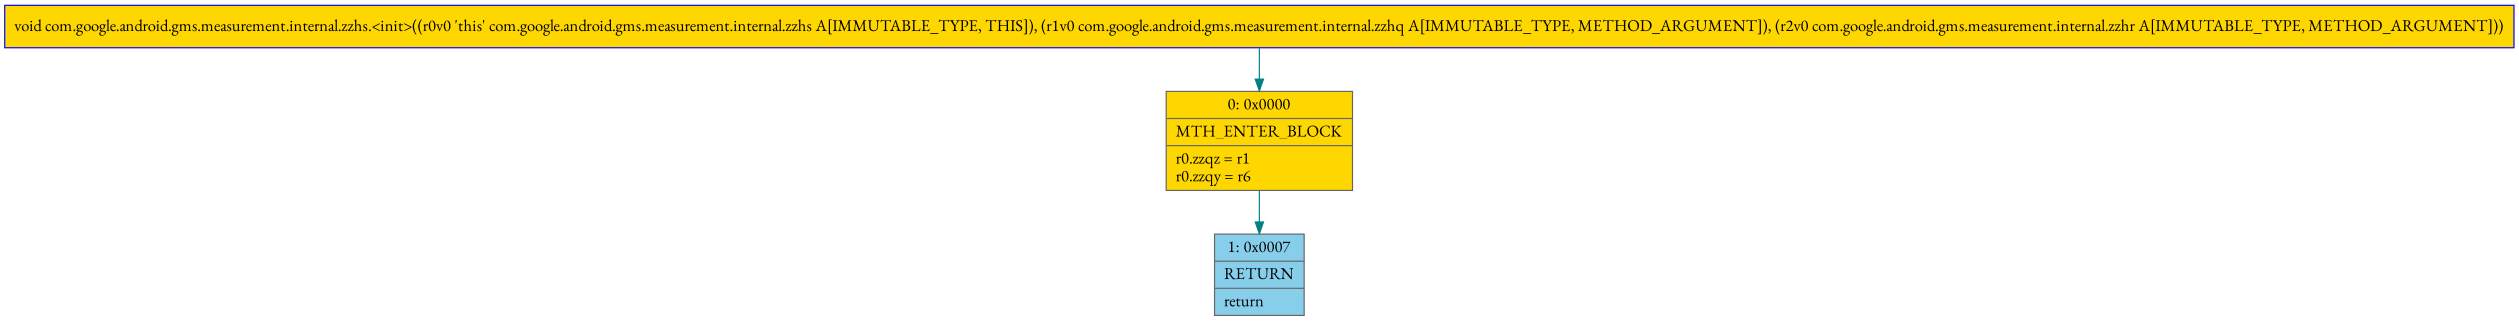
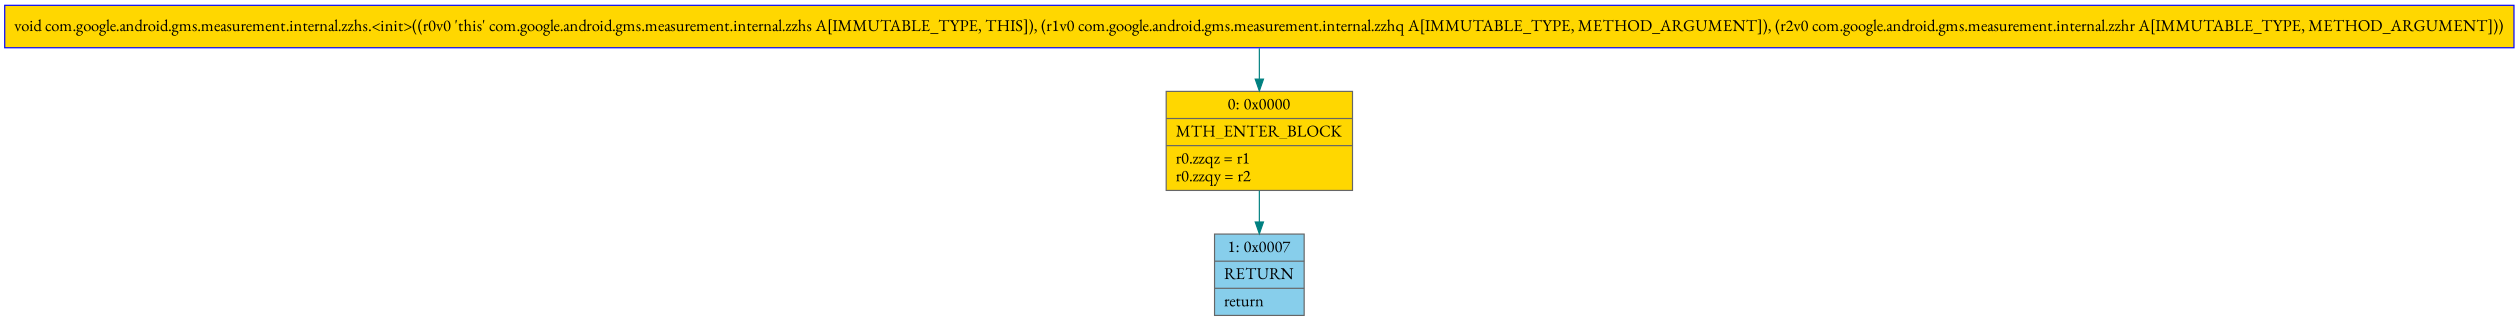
node "0: 0x0000": text "r0.zzqy = r6" -> "r0.zzqy = r2"
